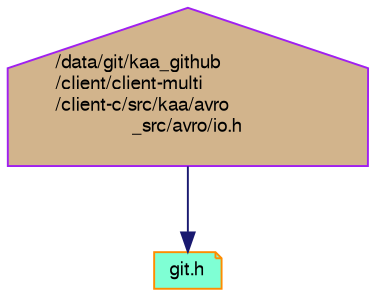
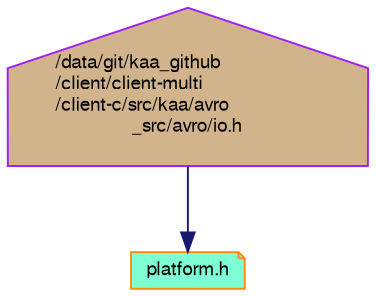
node "git.h": label "git.h" -> "platform.h"
